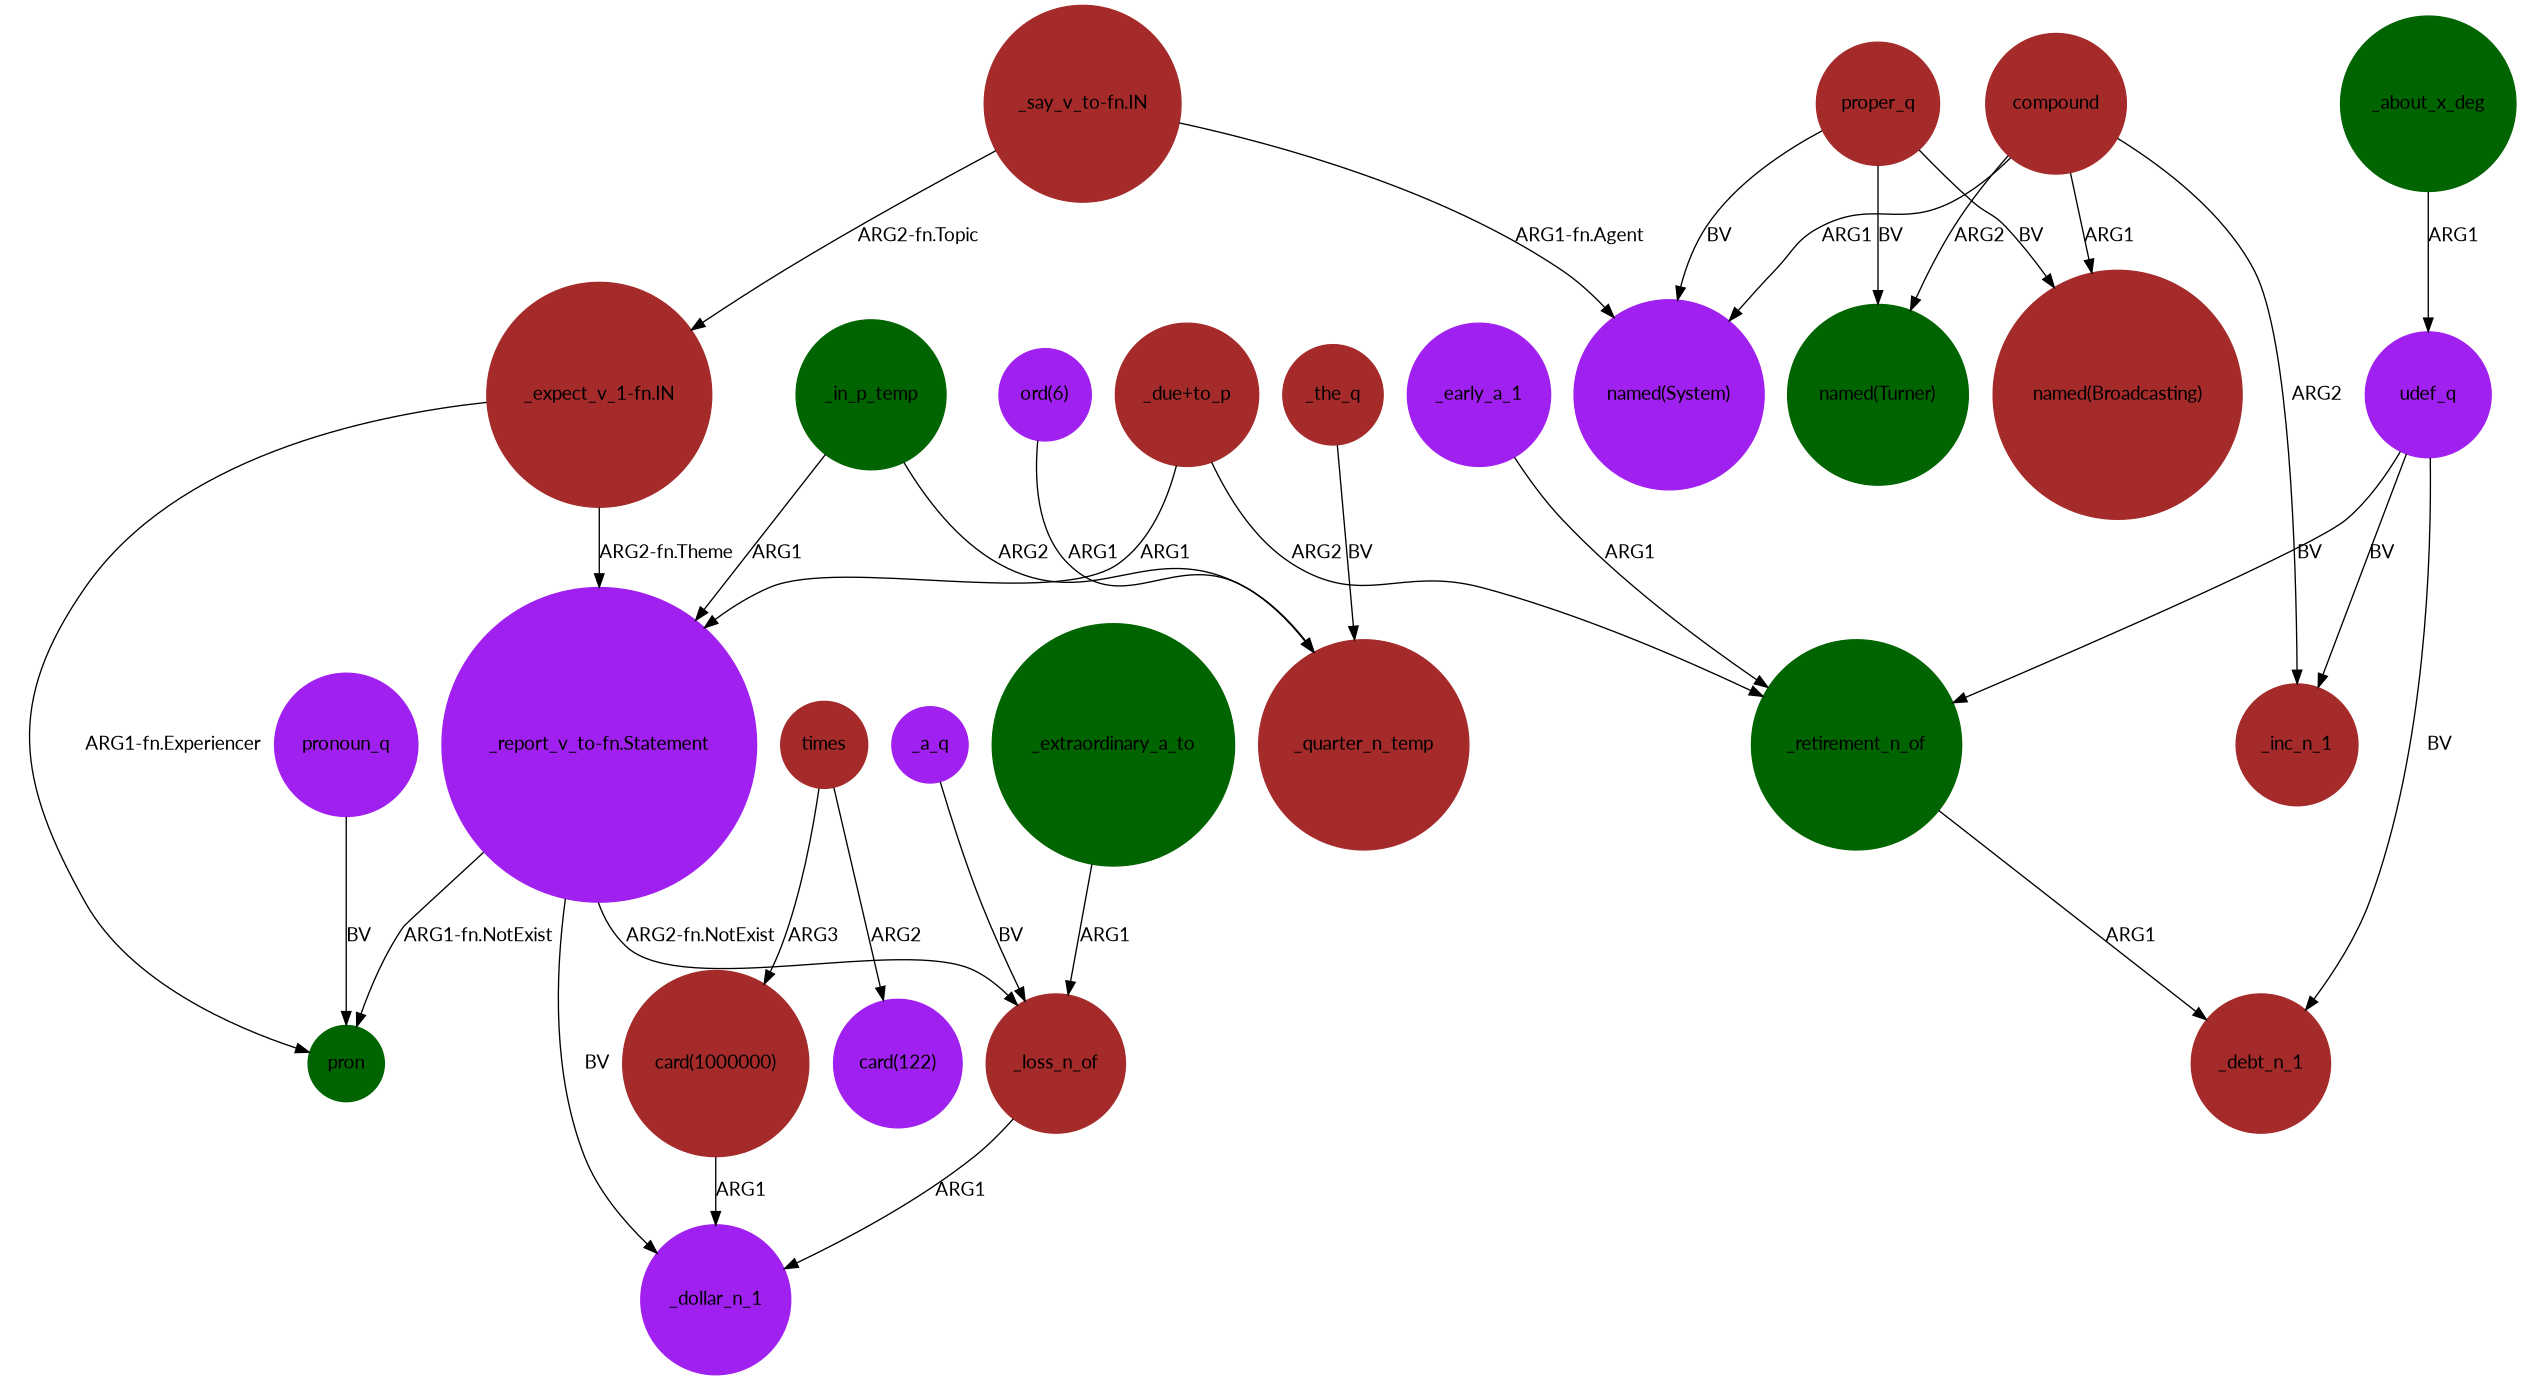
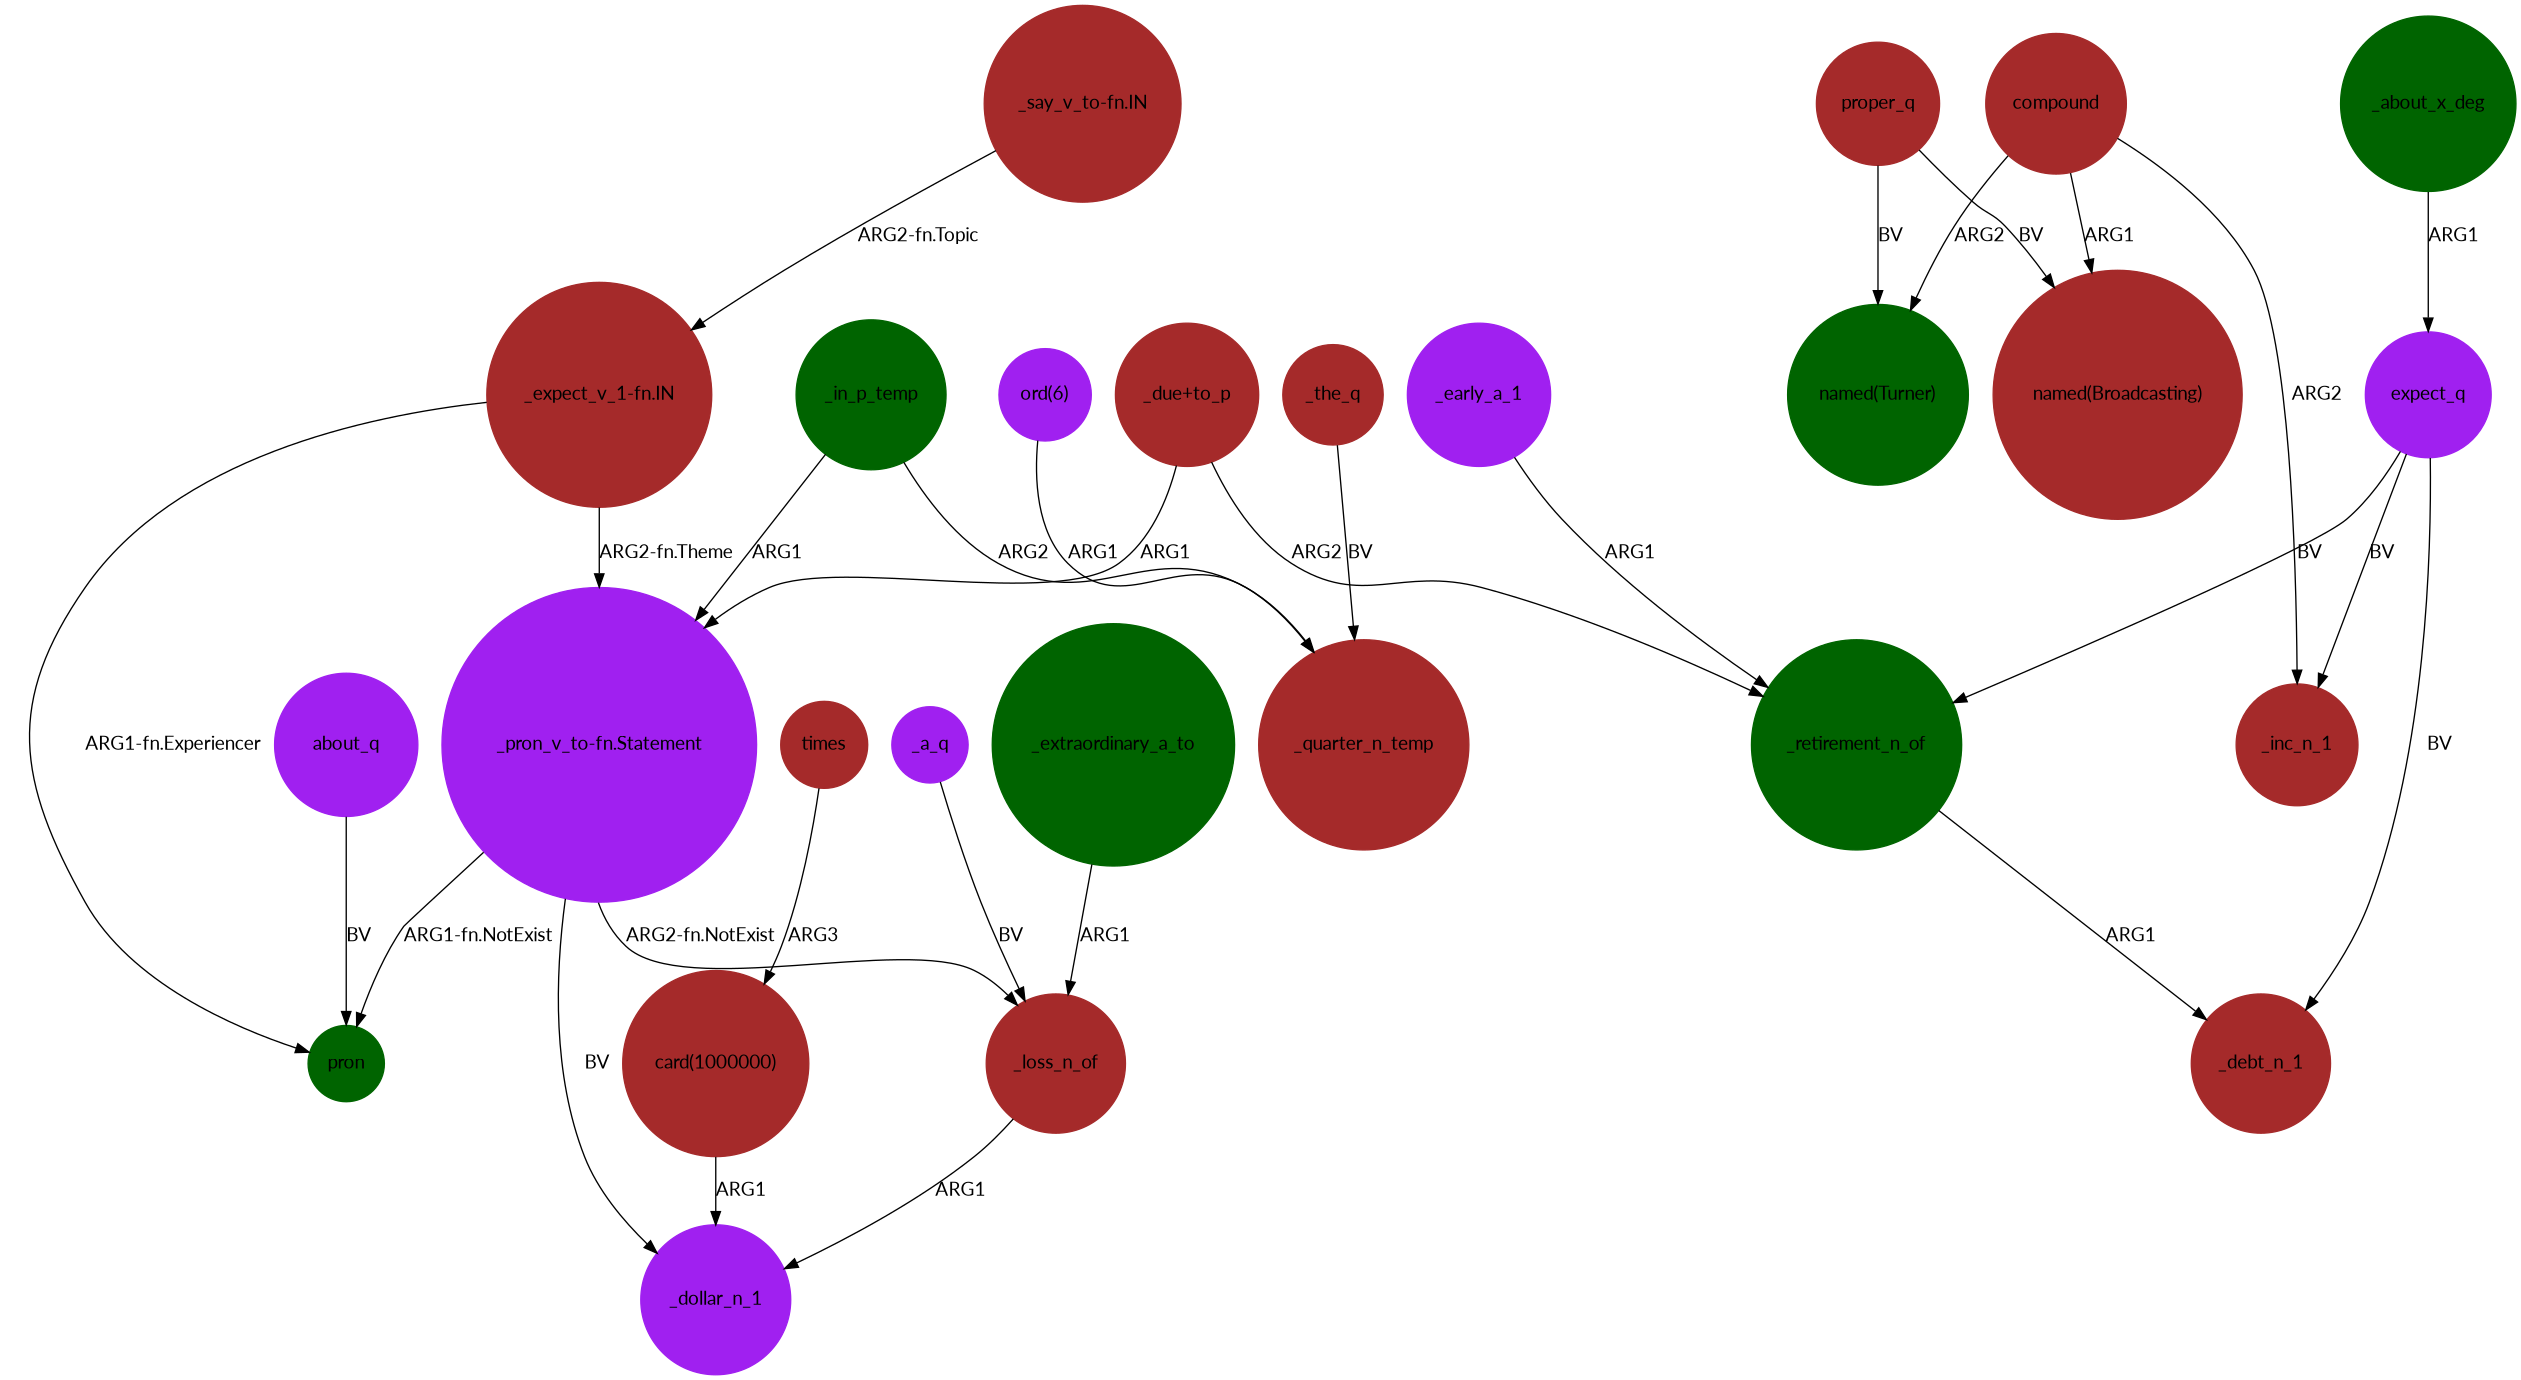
node "named(System)": removed
node "udef_q": label "udef_q" -> "expect_q"
node "pronoun_q": label "pronoun_q" -> "about_q"
node "_report_v_to-fn.Statement": label "_report_v_to-fn.Statement" -> "_pron_v_to-fn.Statement"
node "card(122)": removed
